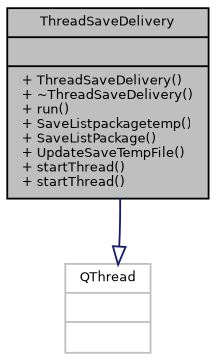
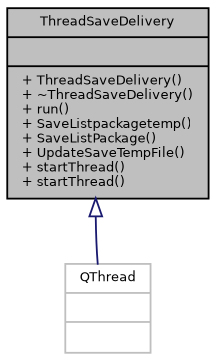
edge "ThreadSaveDelivery" -> "QThread": reversed
